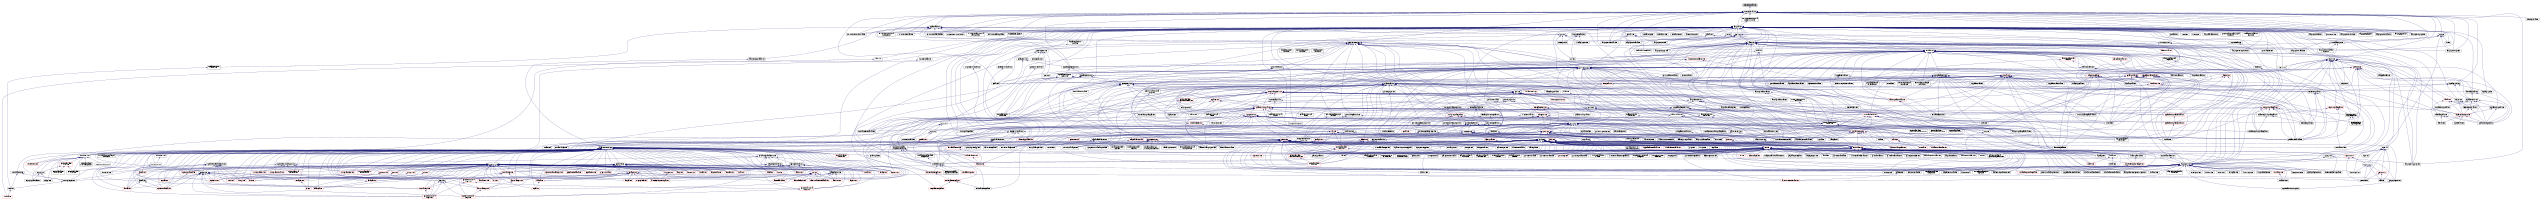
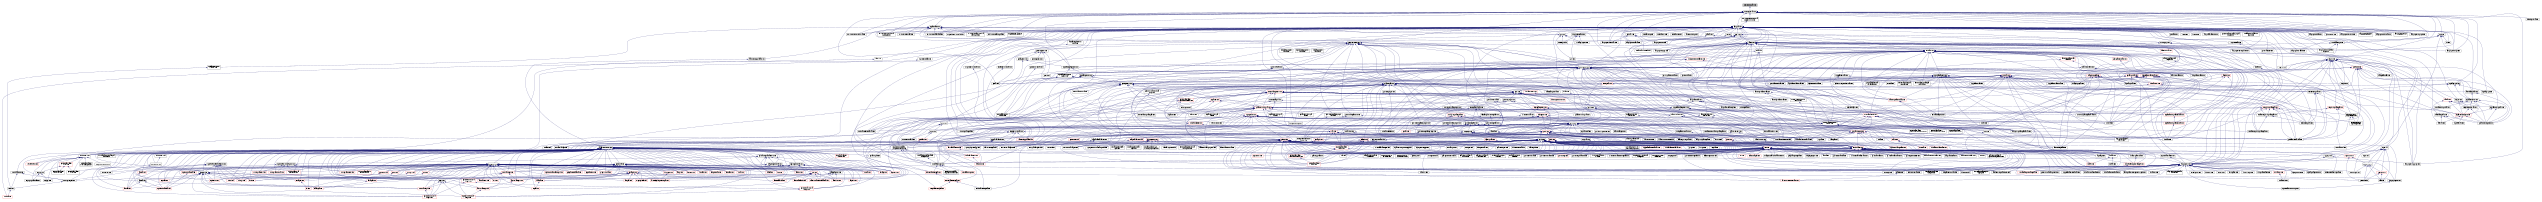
node "allgather_and_gate.ids": label "allgather_and_gate.ids" -> "allgather_and_gate.cpp"
